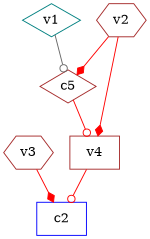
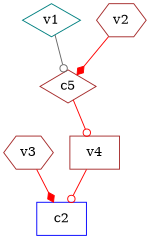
edge "v2" -> "v4": removed
